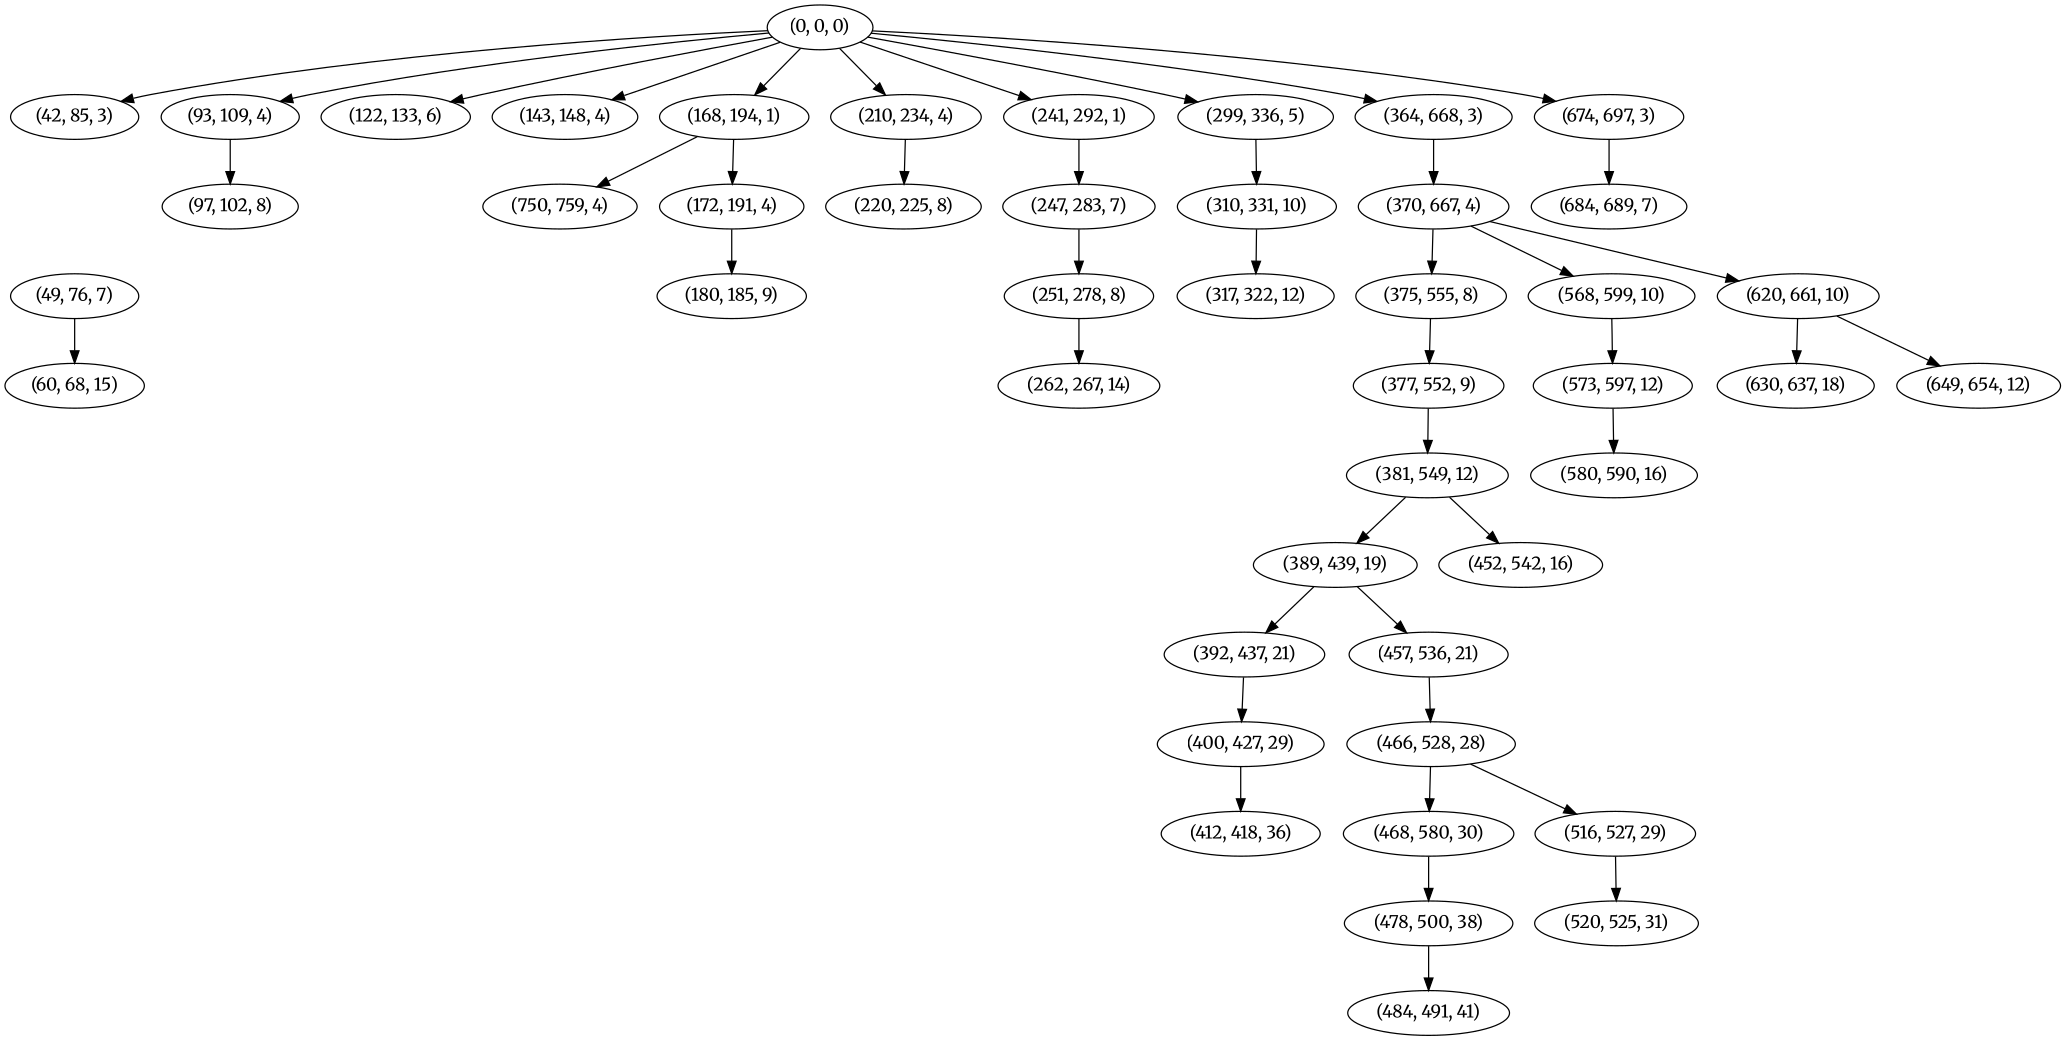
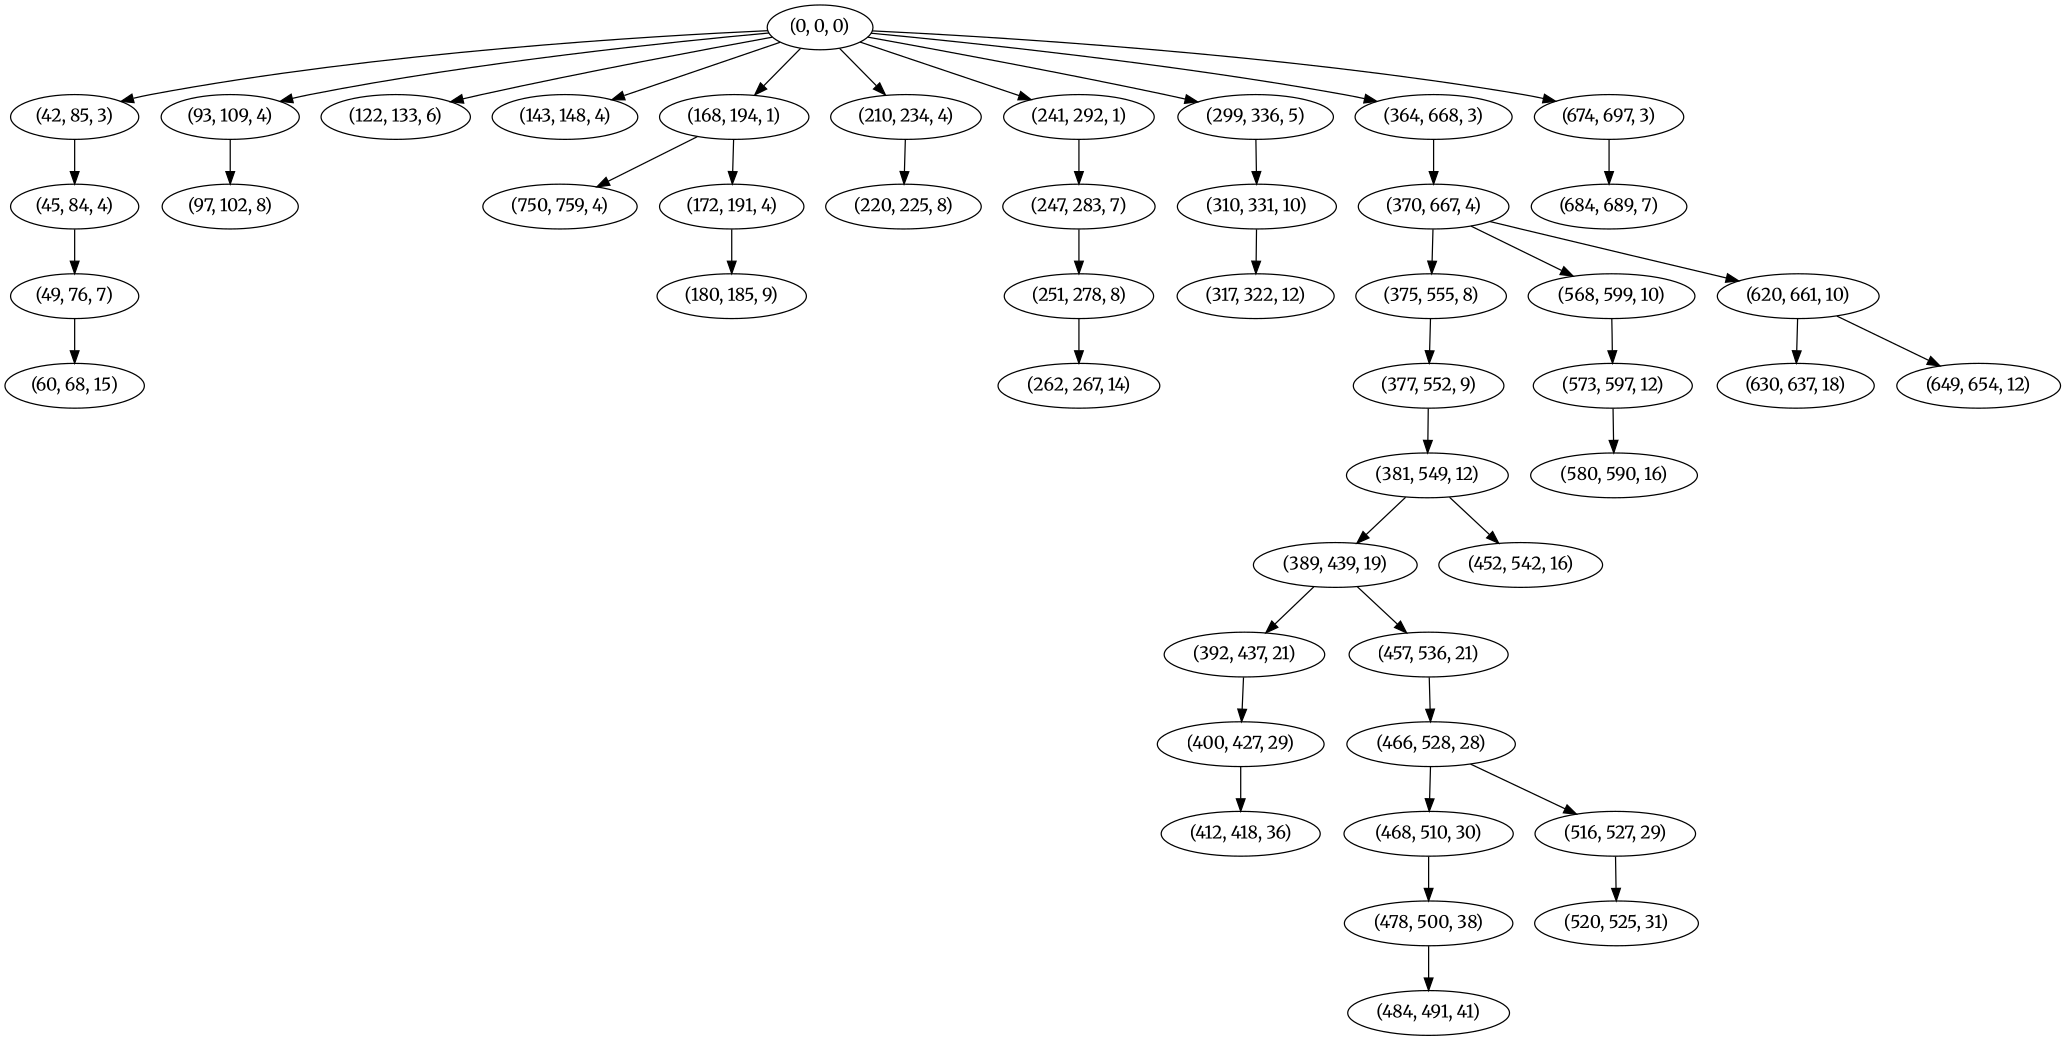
node "(45, 84, 4)": added
node "(468, 580, 30)": label "(468, 580, 30)" -> "(468, 510, 30)"
